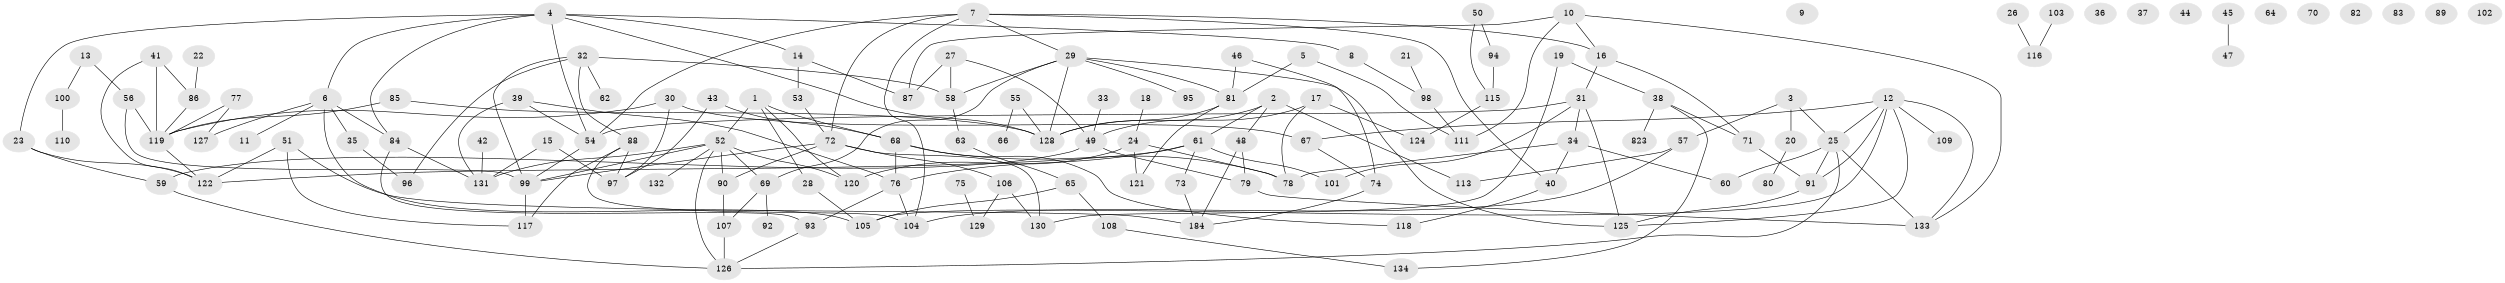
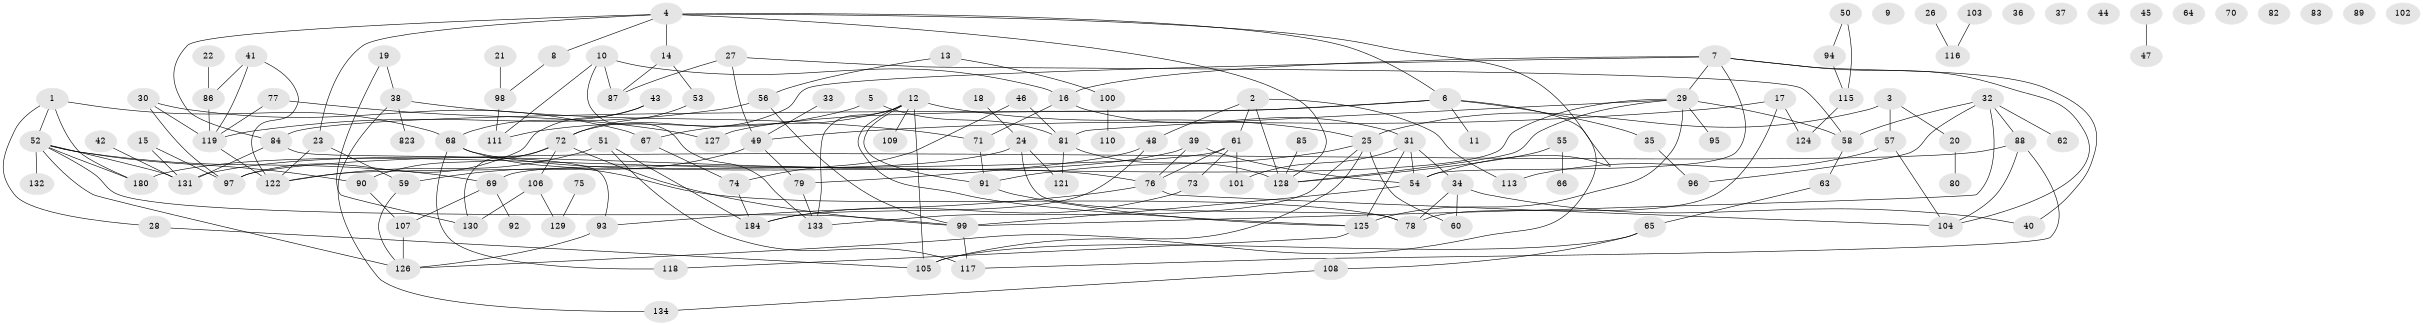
edge "85" -- "119": removed
node "120": label "120" -> "180"
edge "40" -- "118": now "125" -- "118"
